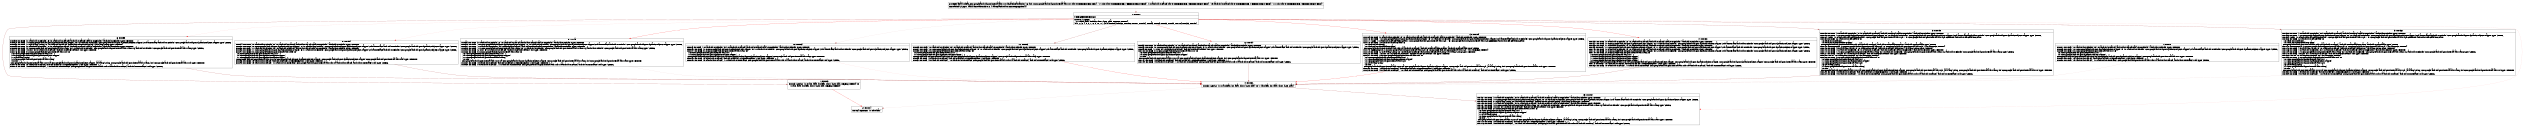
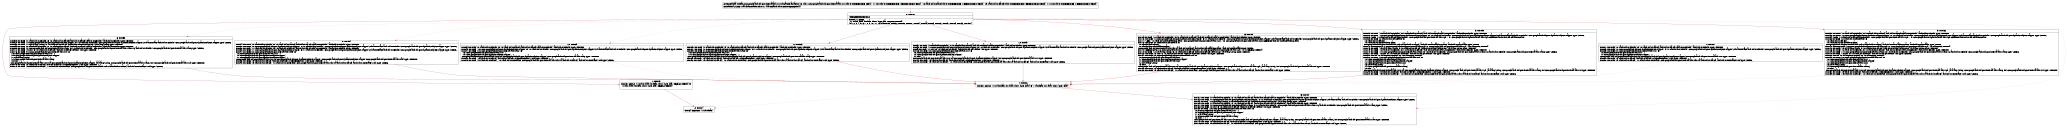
node "9: 0x00af": removed
node "14: 0x0133": removed
